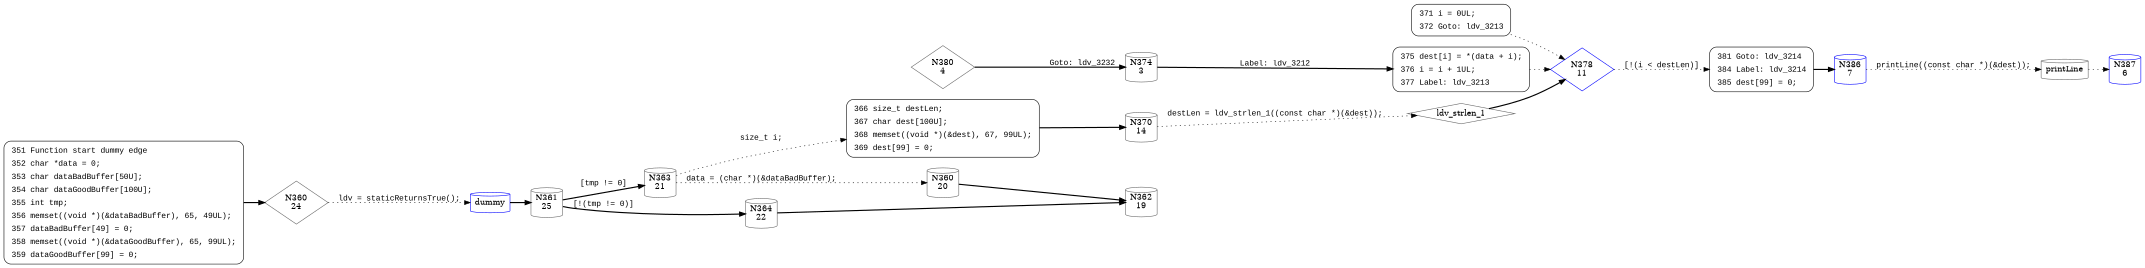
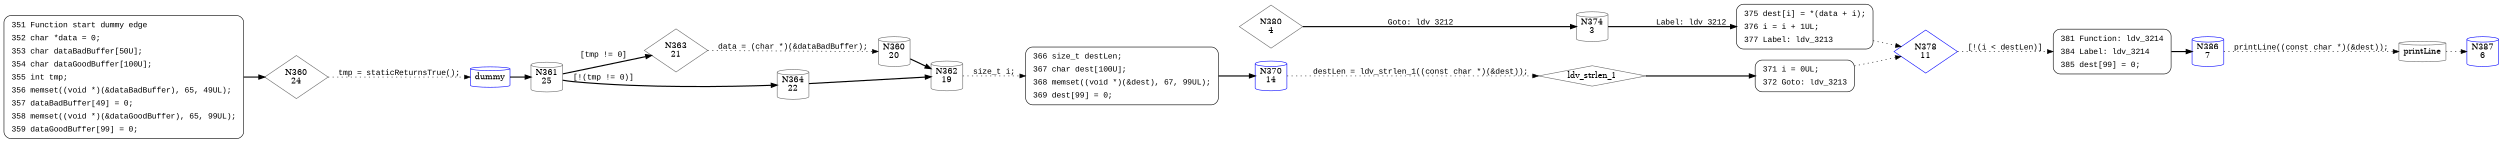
node "381": text "Goto: ldv_3214" -> "Function: ldv_3214"
edge "N380 4" -> "N374 3": label "Goto: ldv_3232" -> "Goto: ldv_3212"
edge "ldv_strlen_1" -> "N378 11": now "ldv_strlen_1" -> "371"
node "N370 14": color gray40 -> blue
edge "N363 21" -> "366": now "N362 19" -> "366"
node "N363 21": shape cylinder -> diamond
edge "N360 24" -> "dummy": label "ldv = staticReturnsTrue();" -> "tmp = staticReturnsTrue();"
